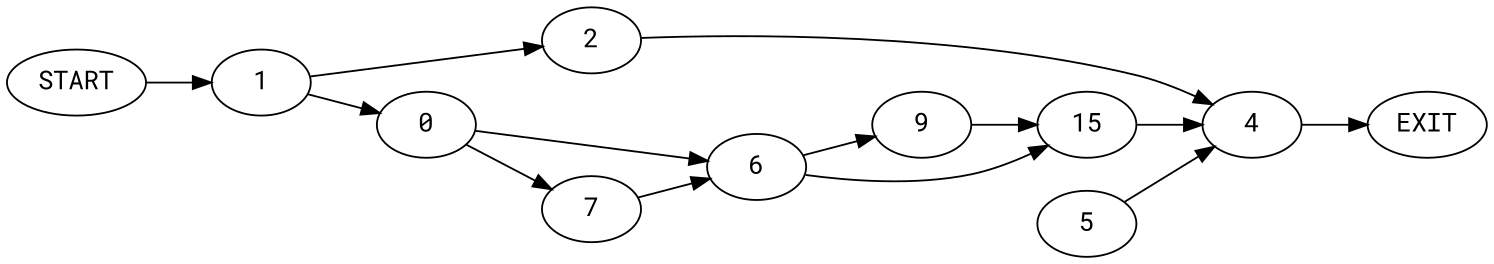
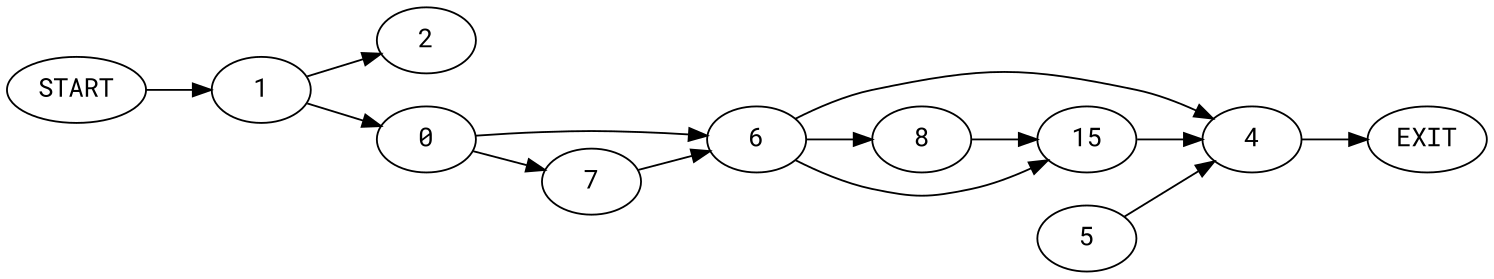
edge "2" -> "4": now "6" -> "4"
node "9": label "9" -> "8"
